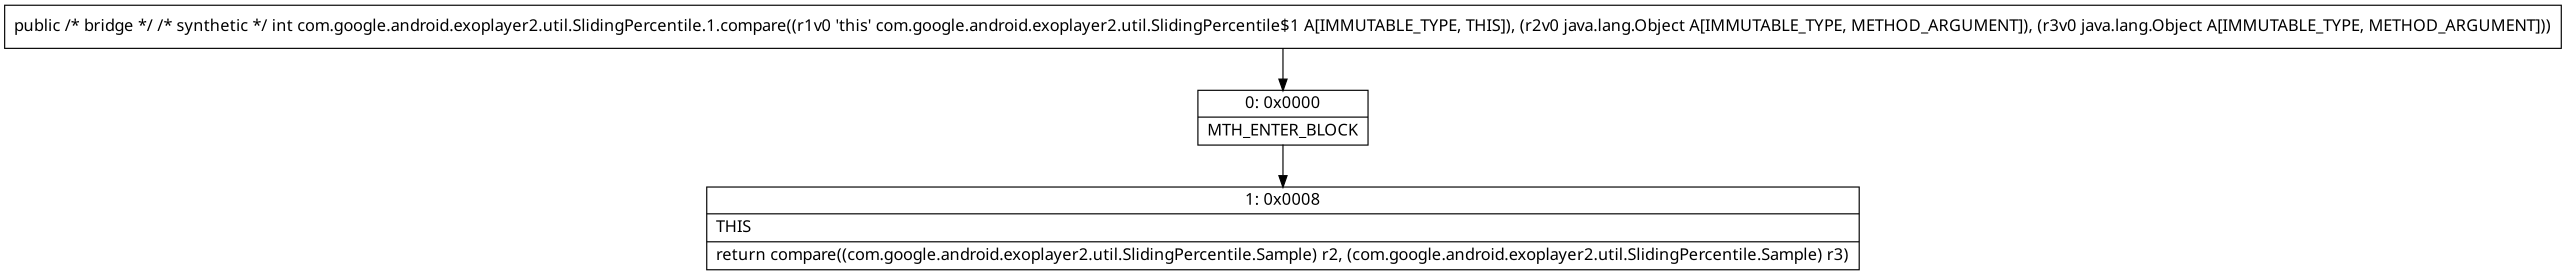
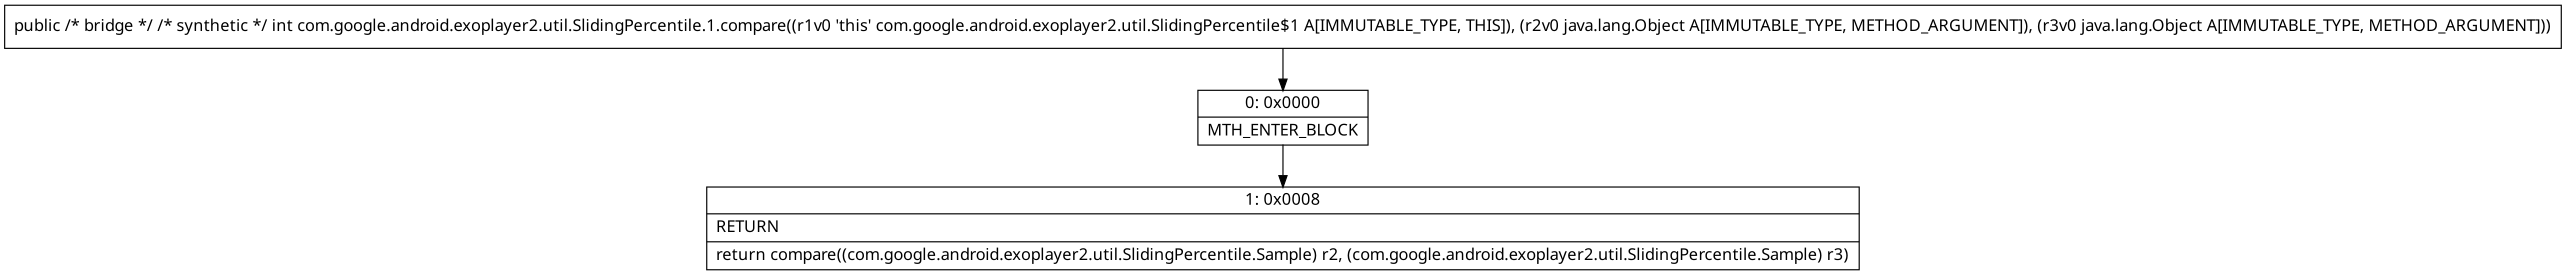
node "1: 0x0008": text "THIS" -> "RETURN"
